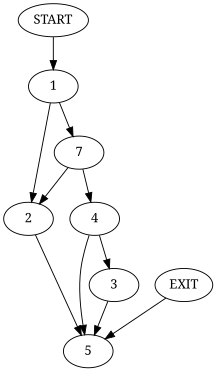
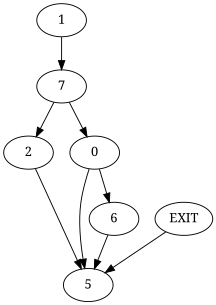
node "START": removed
edge "1" -> "2": removed
node "4": label "4" -> "0"
node "3": label "3" -> "6"
